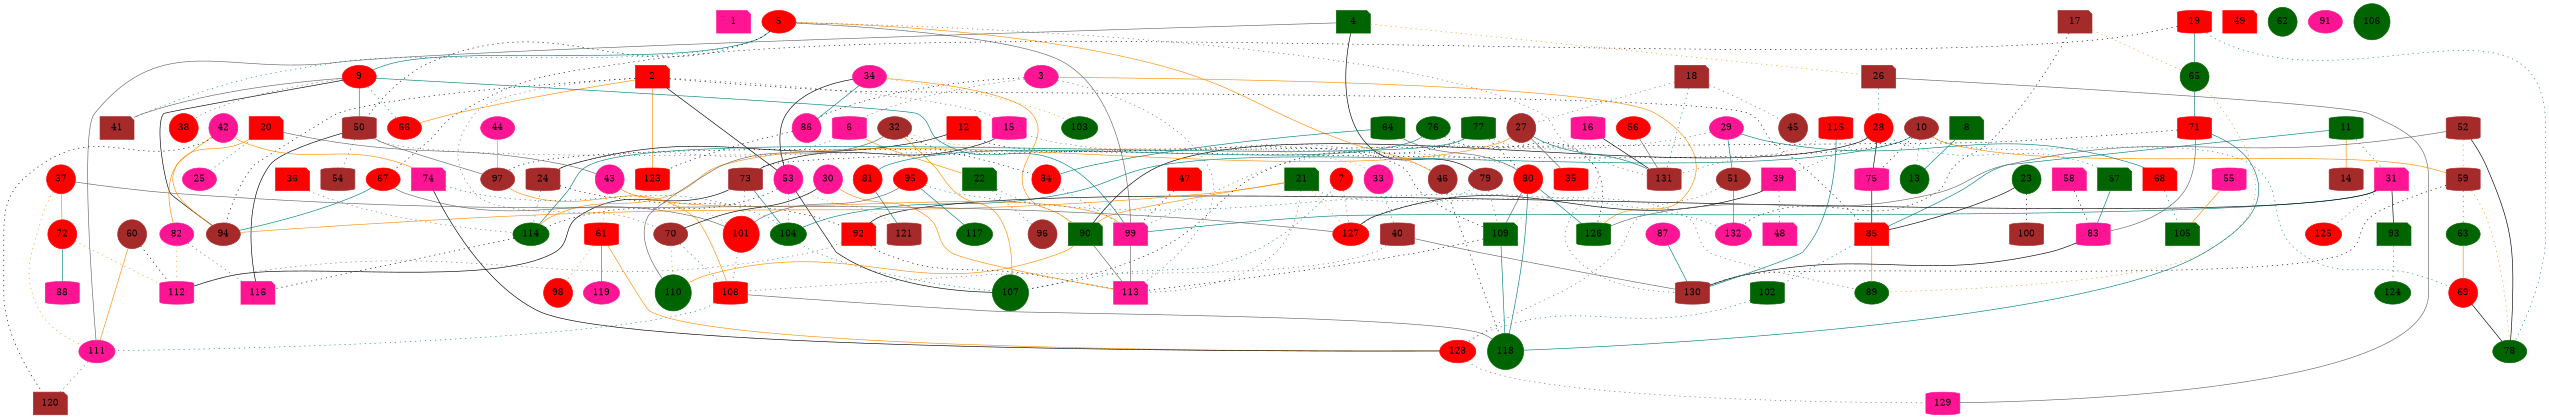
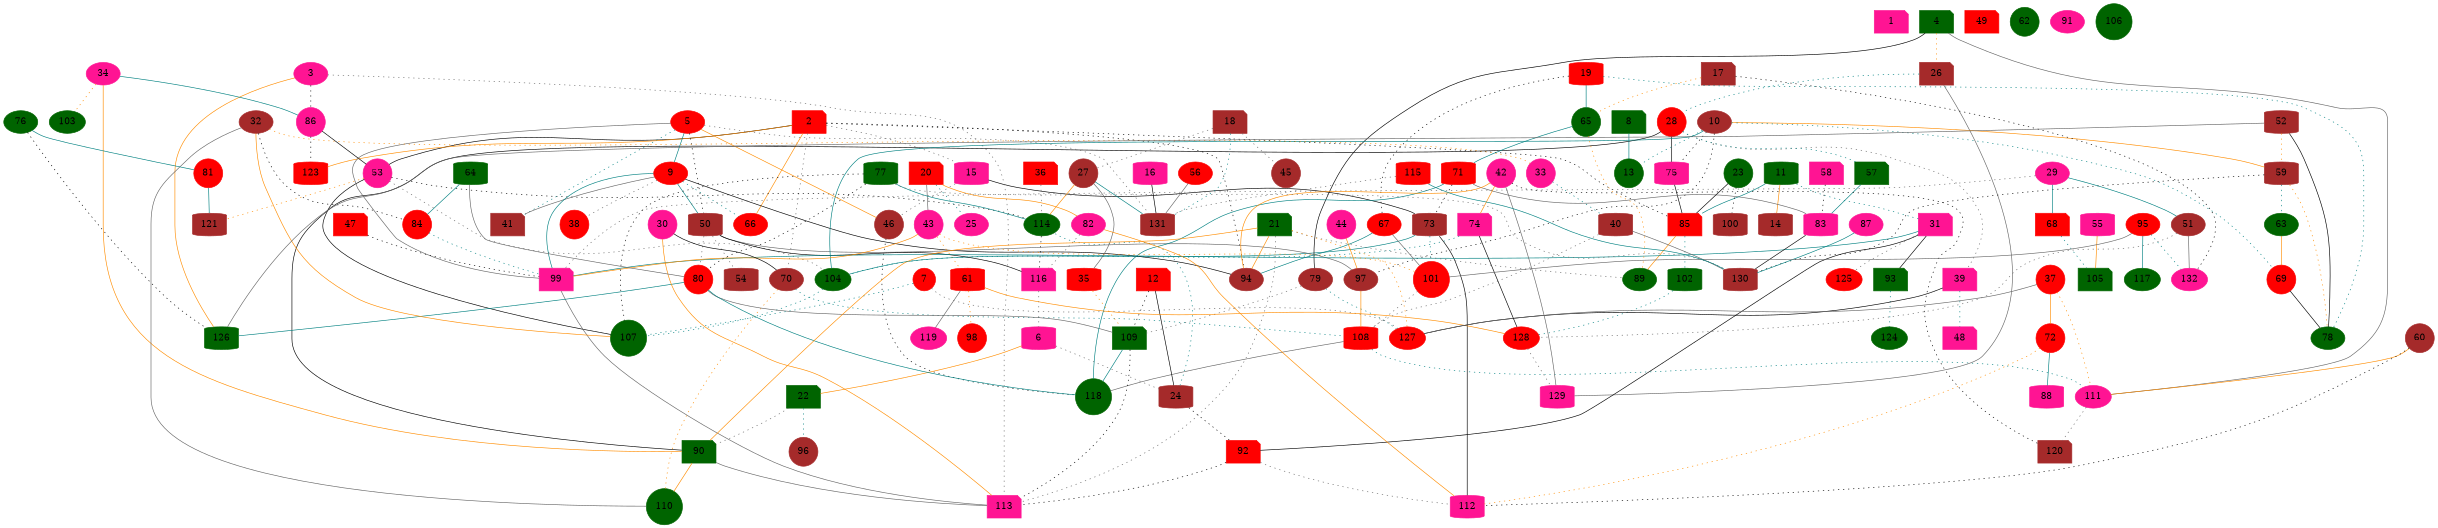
edge "3" -- "6": now "116" -- "6"
edge "34" -- "53": now "86" -- "53"
node "44": shape ellipse -> circle
edge "82" -- "112": style dotted -> solid
edge "42" -- "129": added
